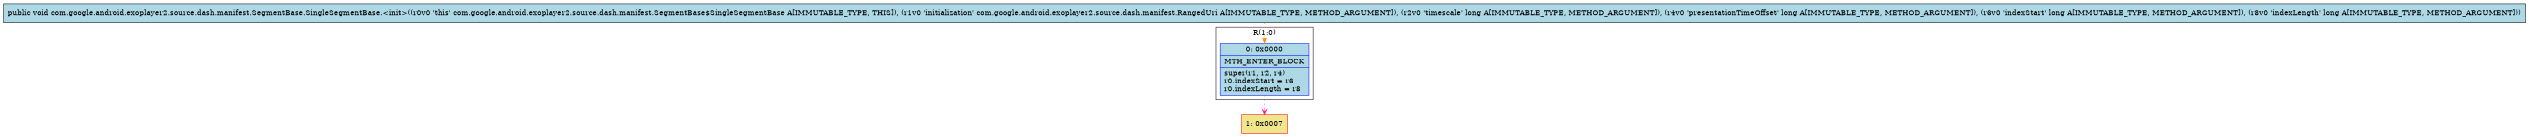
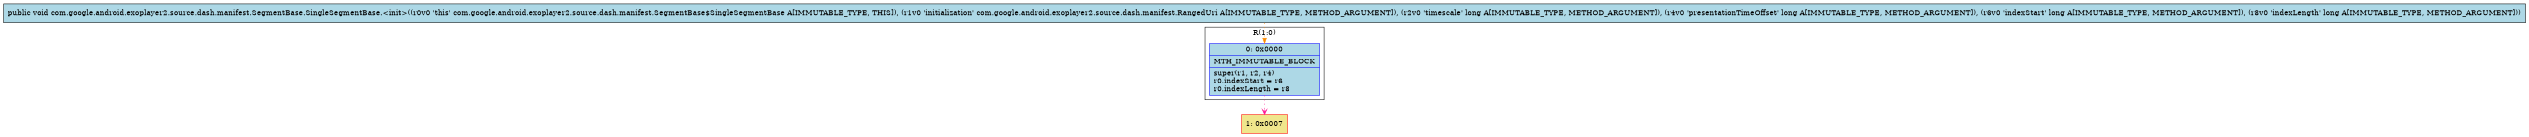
node "0: 0x0000": text "MTH_ENTER_BLOCK" -> "MTH_IMMUTABLE_BLOCK"
